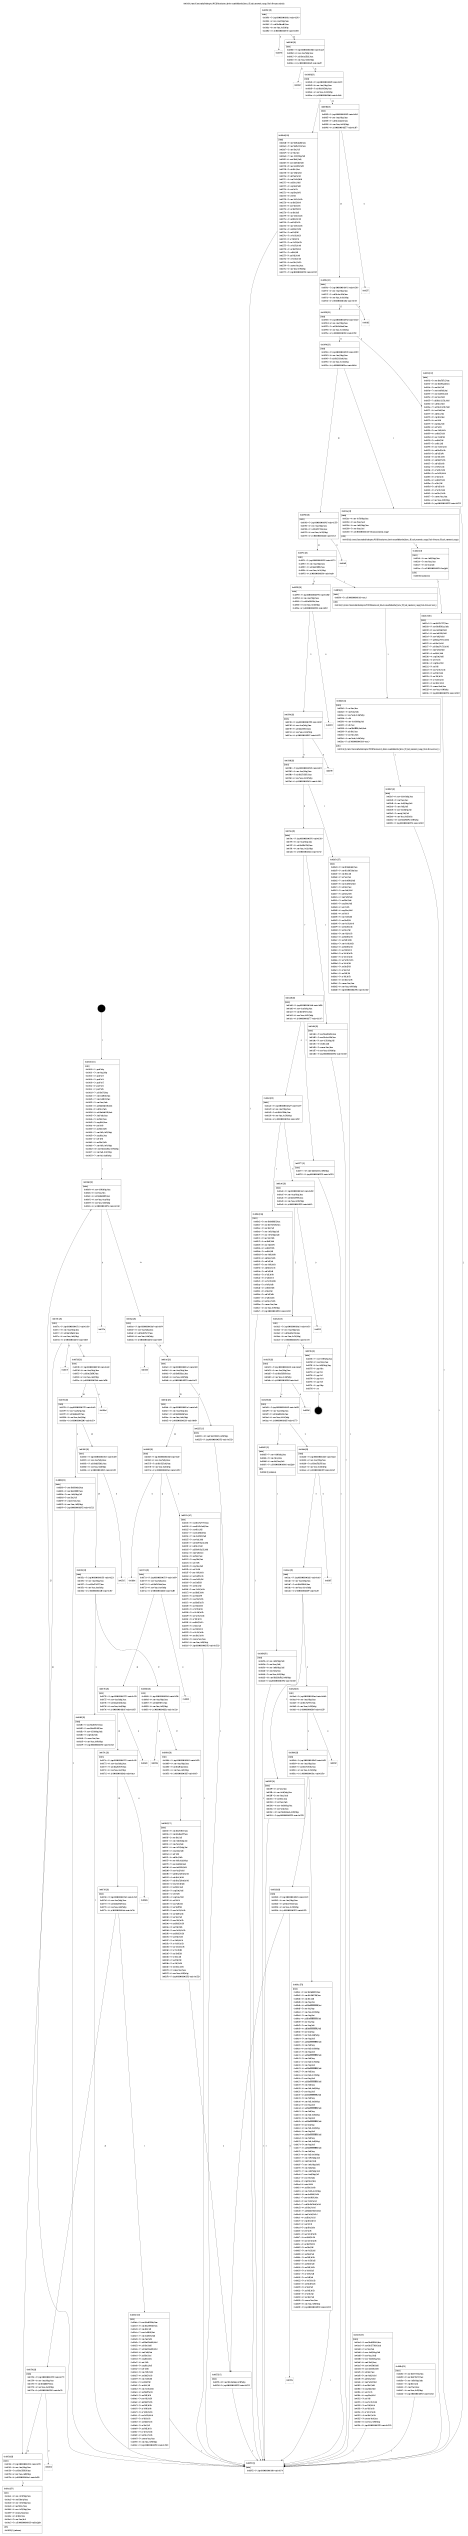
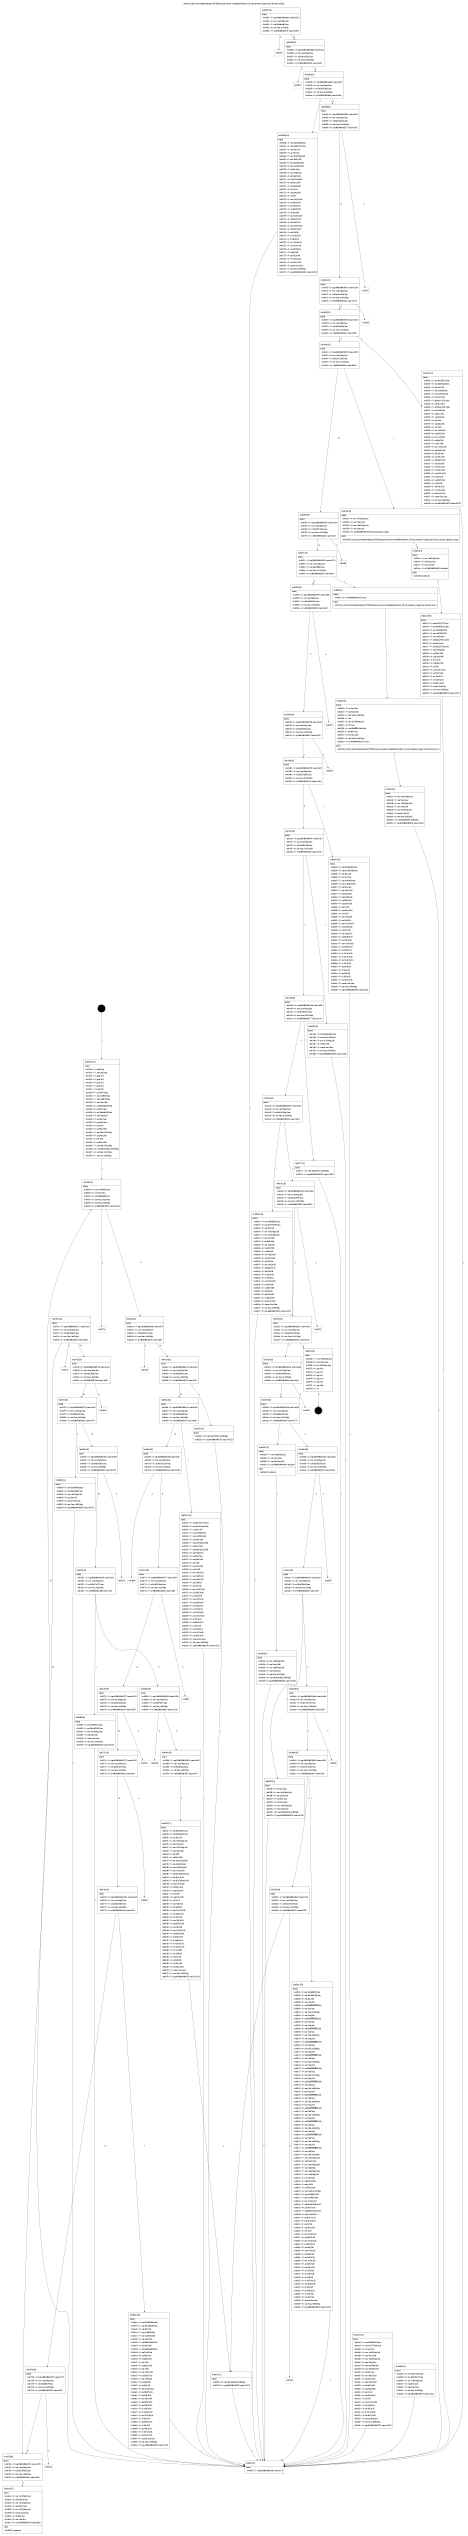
edge "0x4016f8 [28]" -> "0x40211b [147]": now "0x4016dc [28]" -> "0x40211b [147]"
